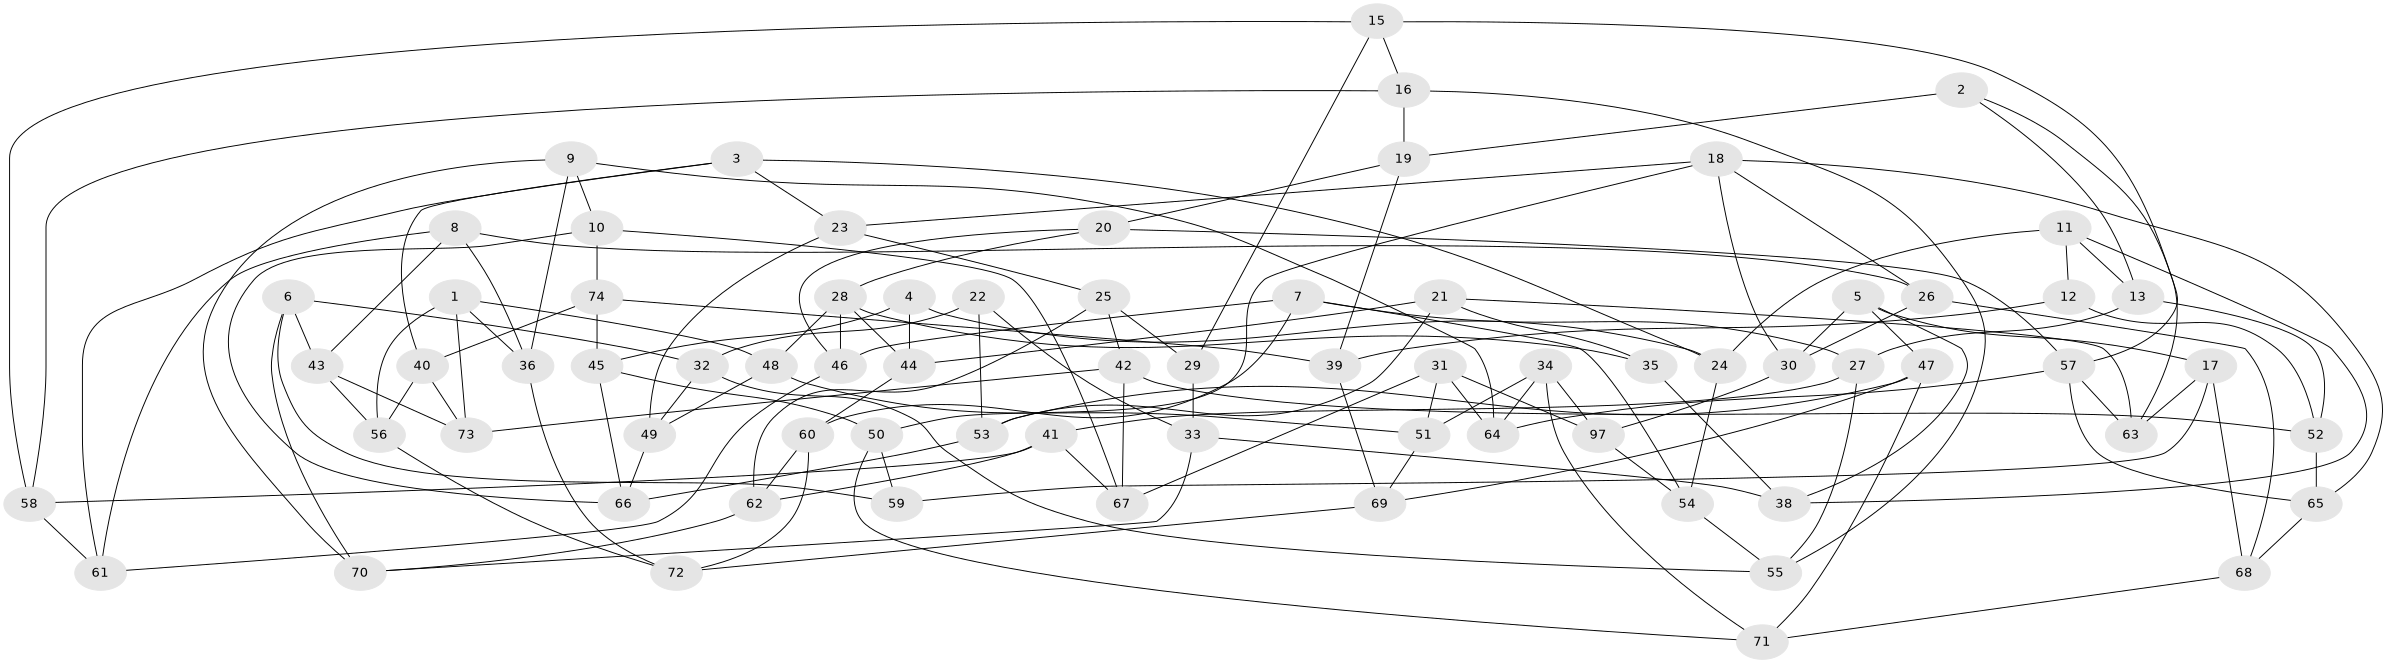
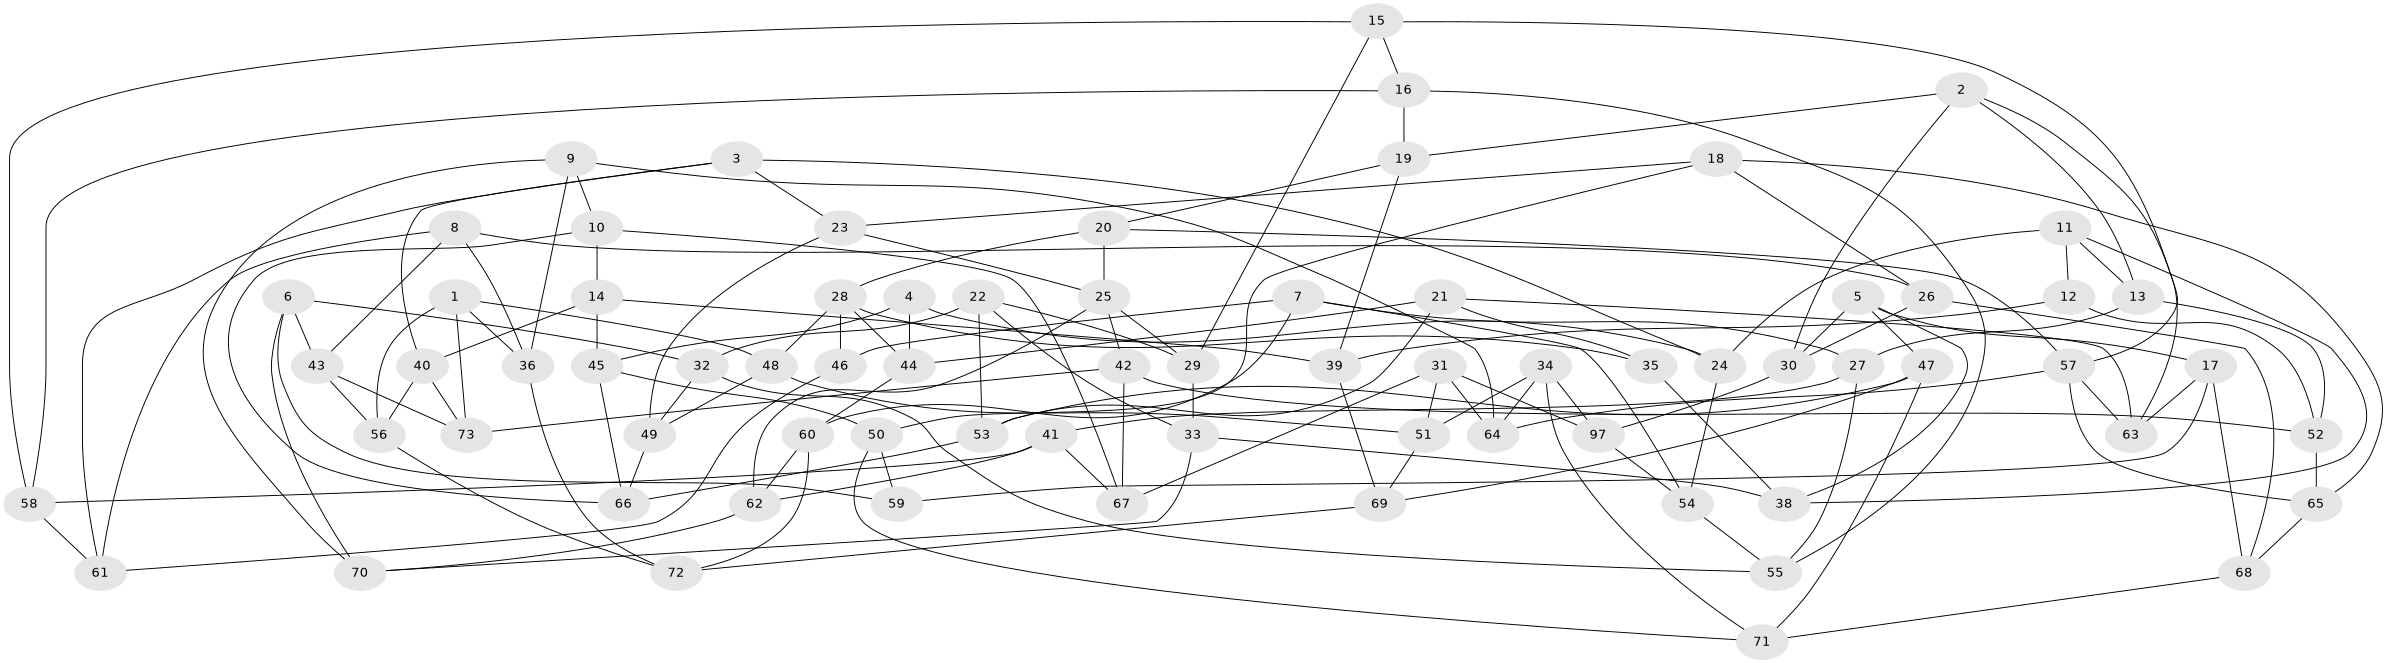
edge "20" -- "46": now "20" -- "25"
edge "18" -- "30": now "2" -- "30"
node "74": label "74" -> "14"
edge "22" -- "29": added
